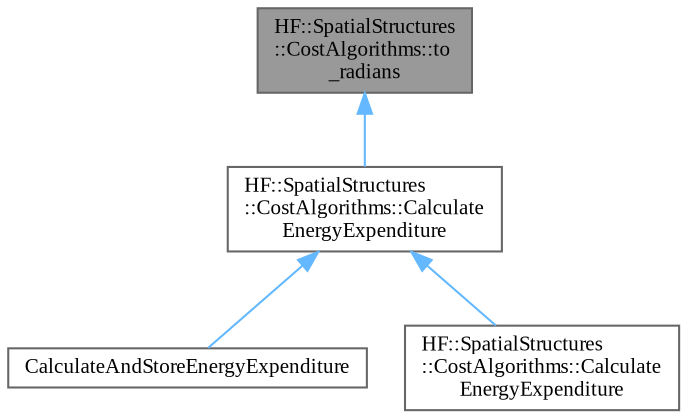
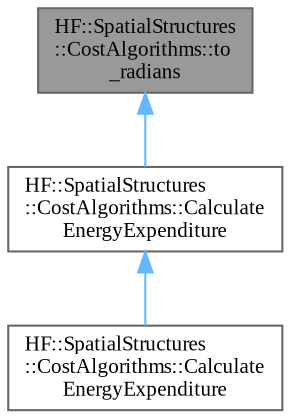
node "CalculateAndStoreEnergyExpenditure": removed
